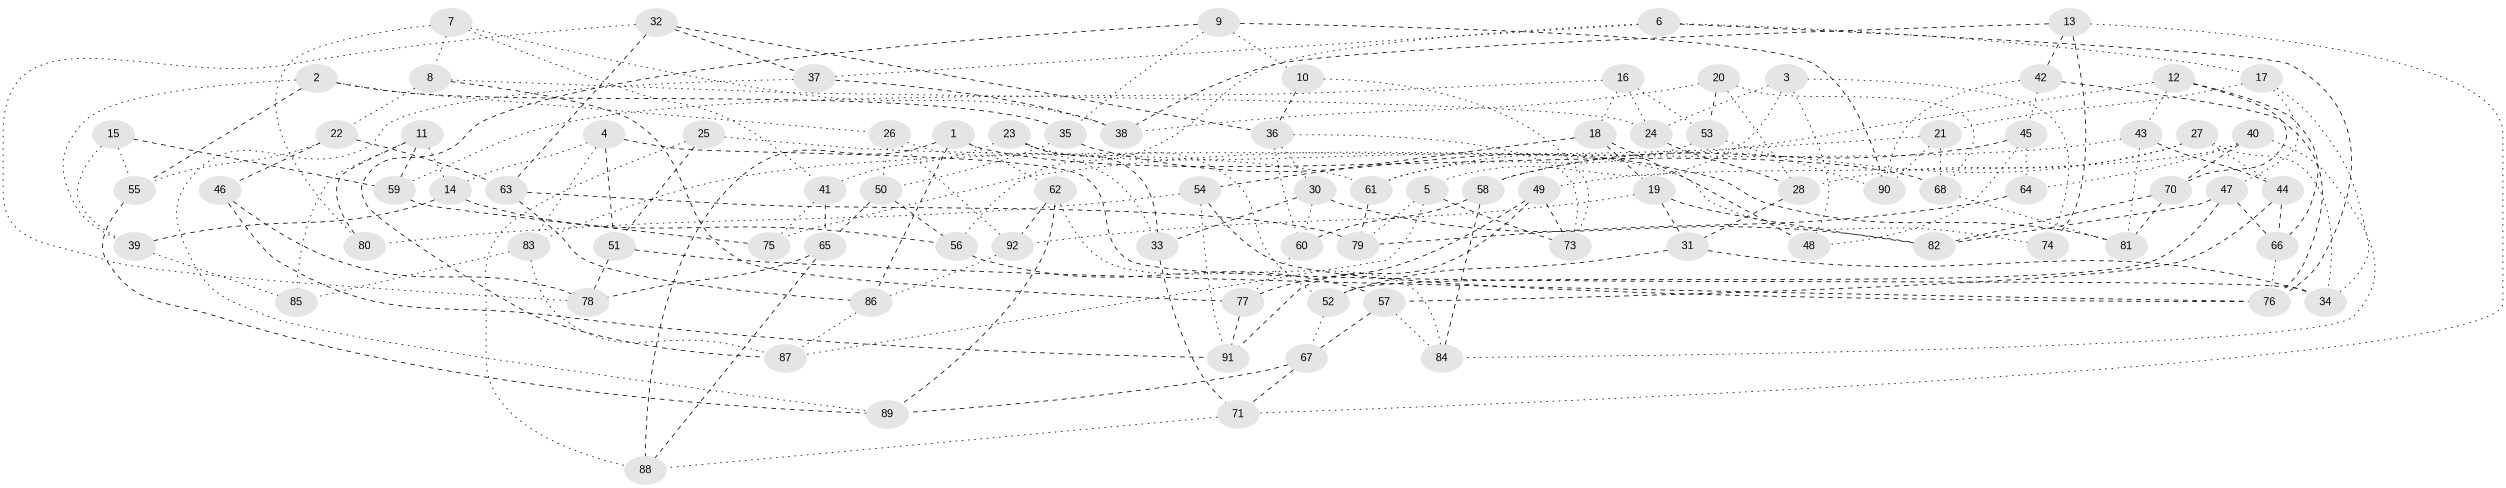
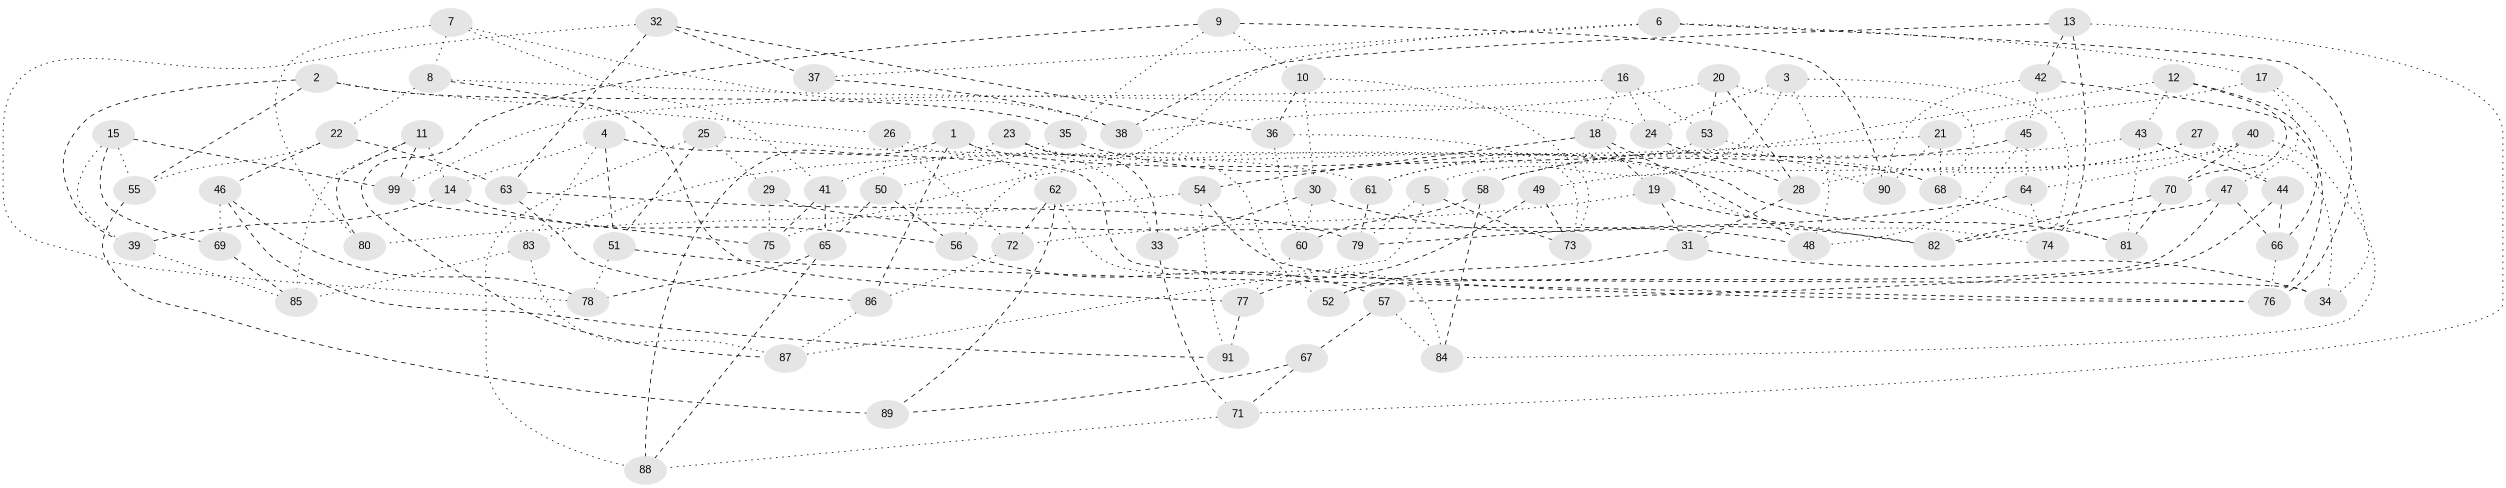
edge "2" -- "39": style dotted -> dashed
edge "20" -- "28": style dotted -> dashed
edge "36" -- "30": now "10" -- "30"
node "59": label "59" -> "99"
node "29": added
edge "64" -- "74": added
edge "41" -- "75": style dotted -> dashed
node "69": added
node "92": label "92" -> "72"
edge "37" -- "89": removed
edge "49" -- "91": removed
edge "51" -- "78": style dashed -> dotted
edge "52" -- "67": removed
